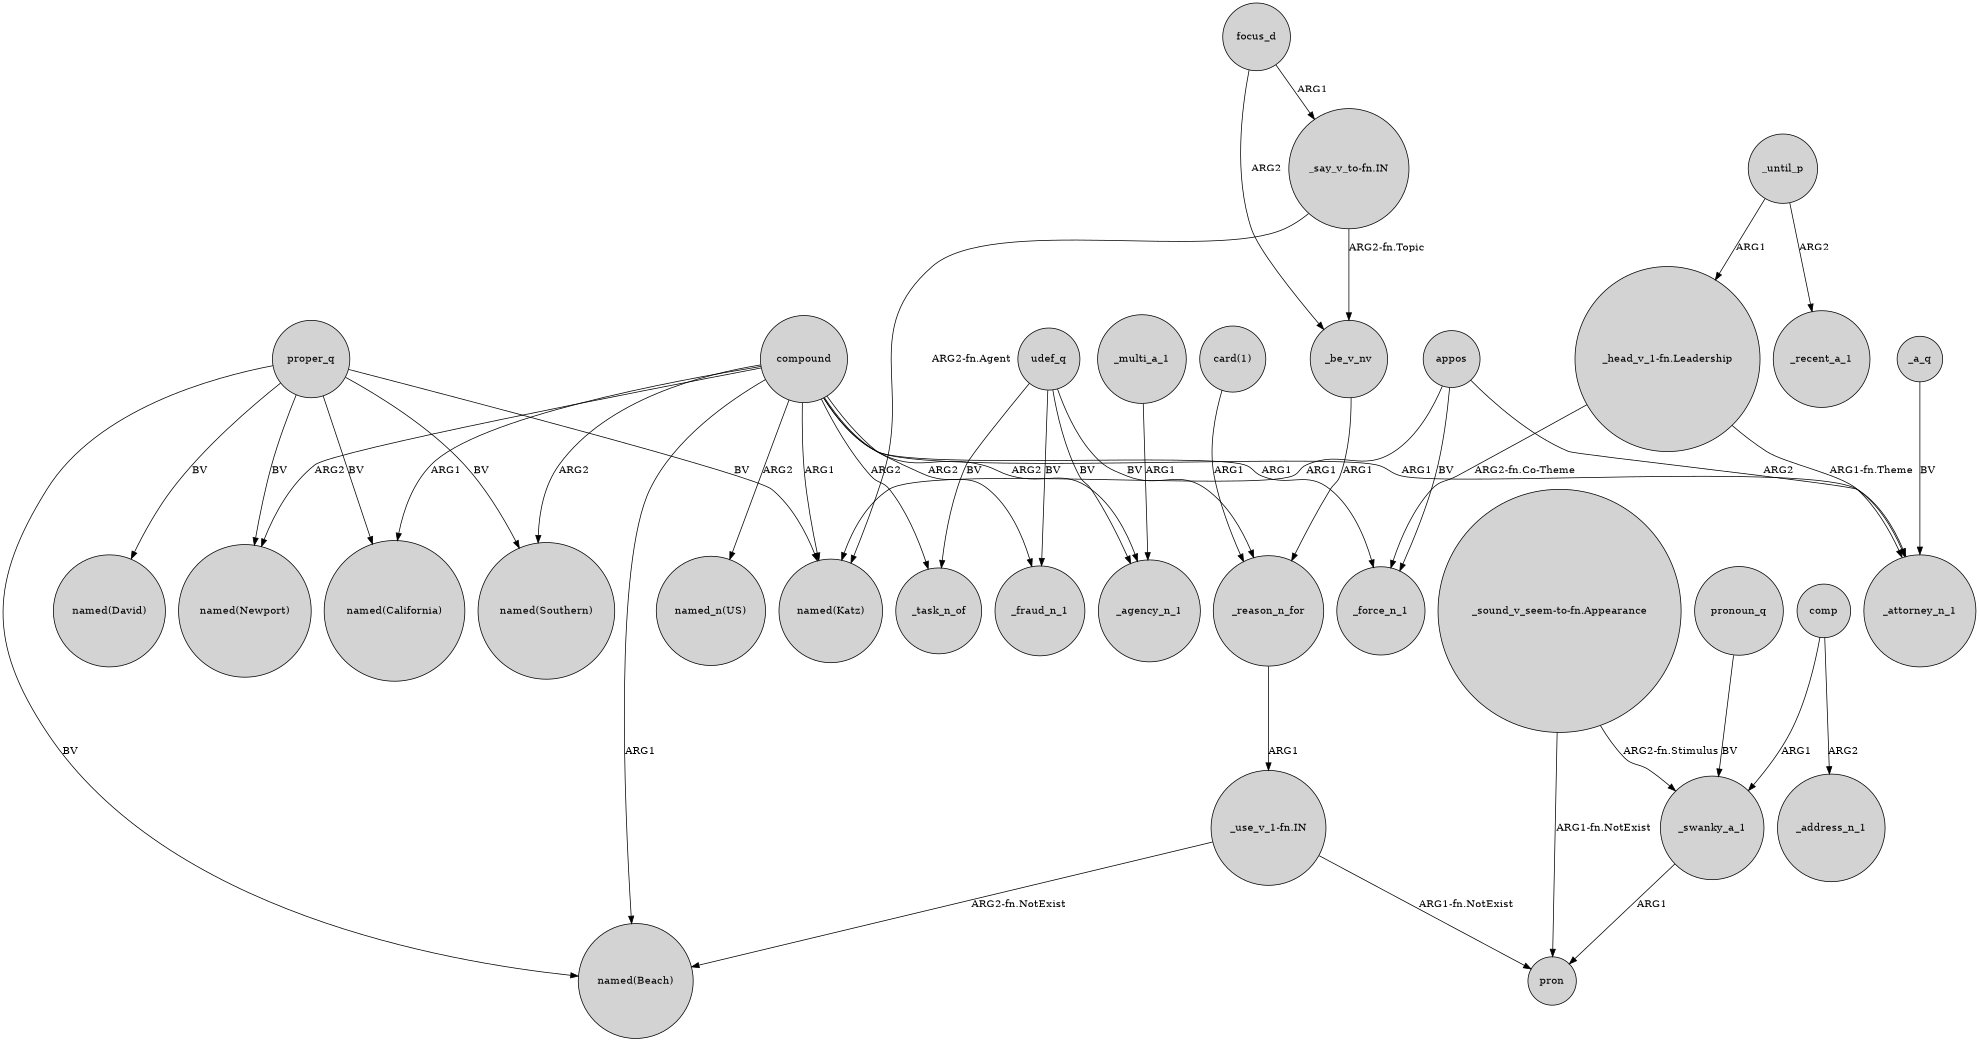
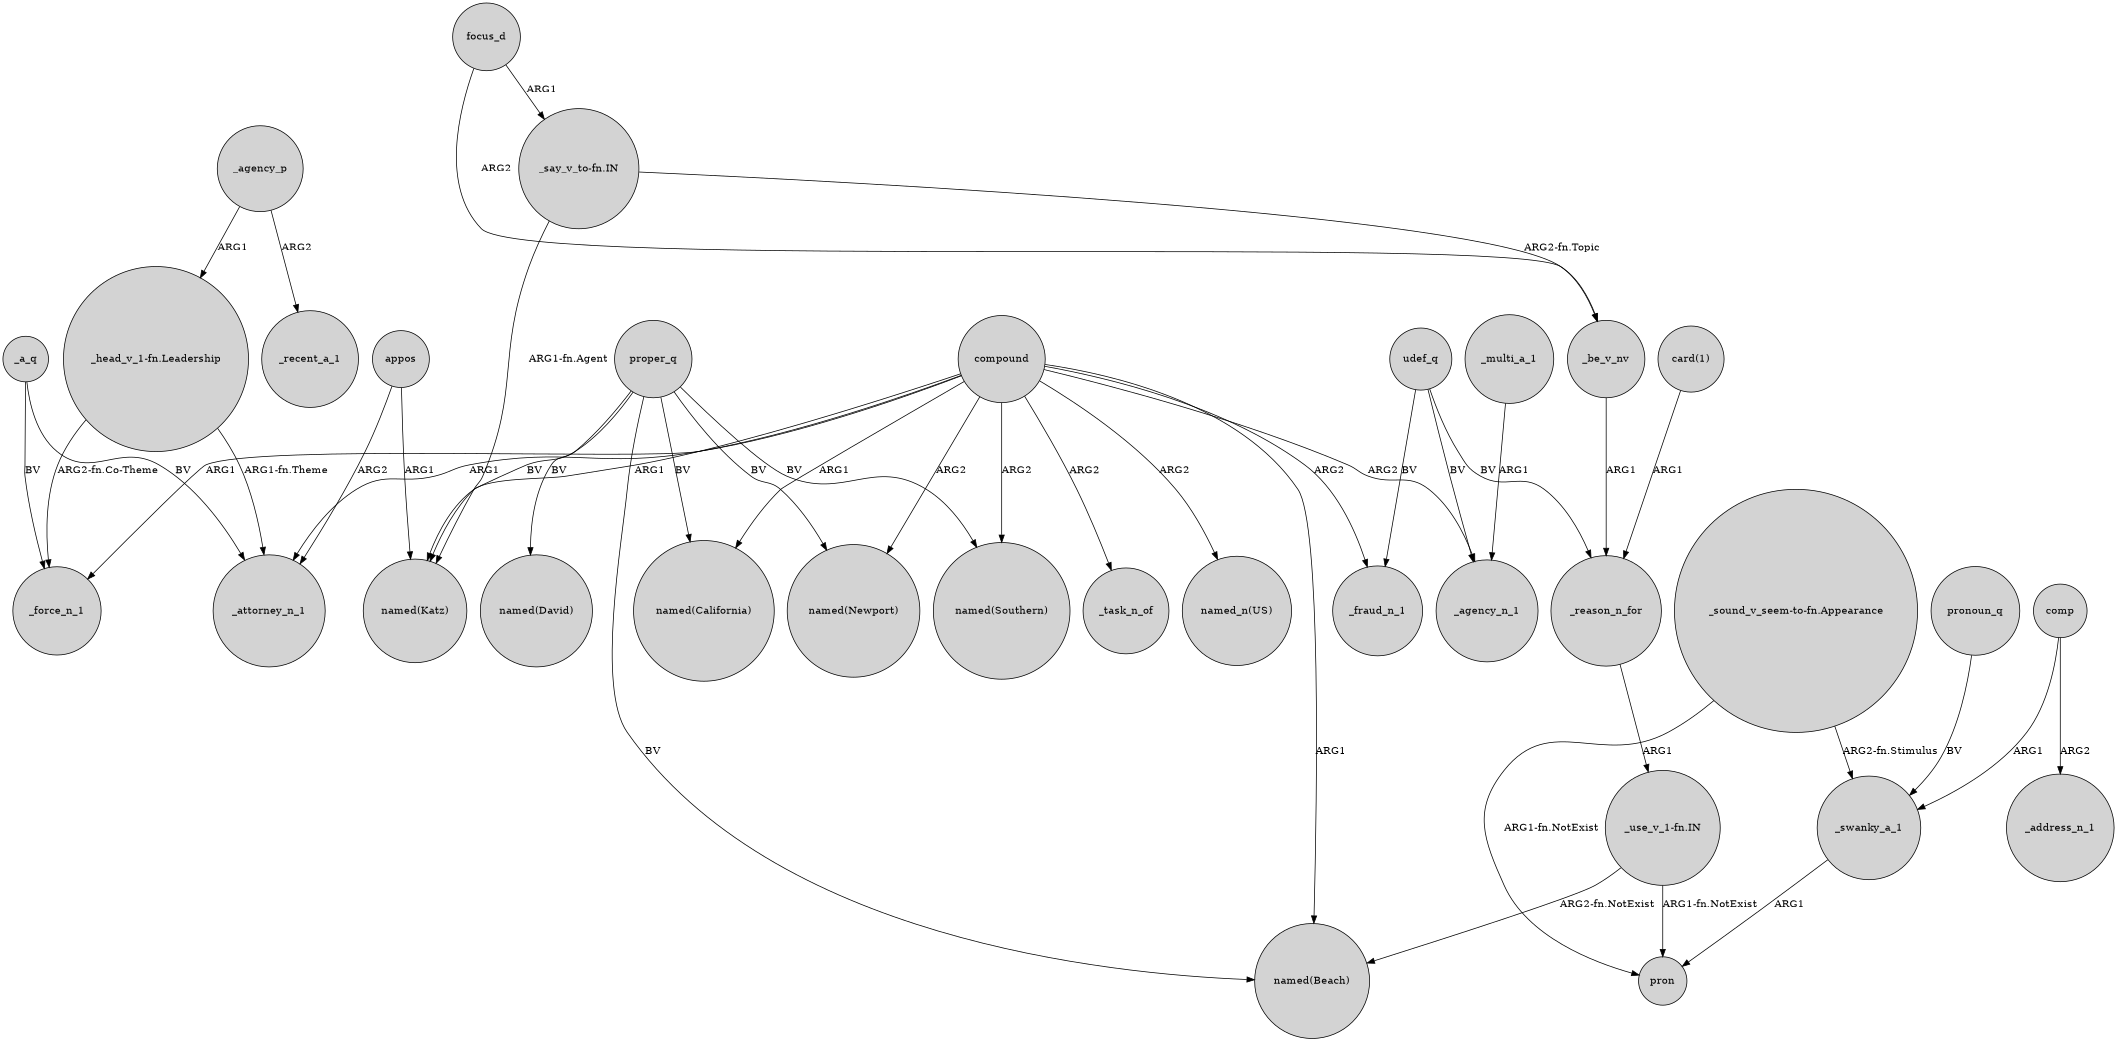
node "_until_p": label "_until_p" -> "_agency_p"
edge "_say_v_to-fn.IN" -> "named(Katz)": label "ARG2-fn.Agent" -> "ARG1-fn.Agent"
edge "udef_q" -> "_task_n_of": removed, label "BV"
edge "appos" -> "_force_n_1": now "_a_q" -> "_force_n_1"
